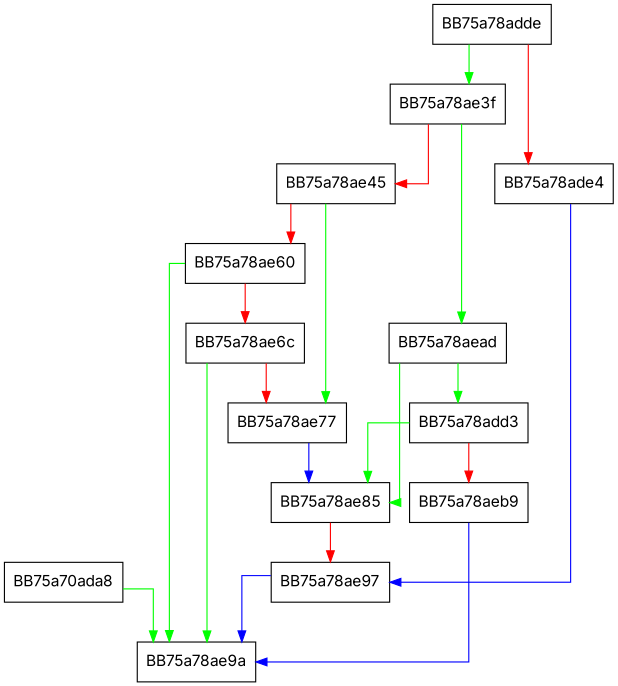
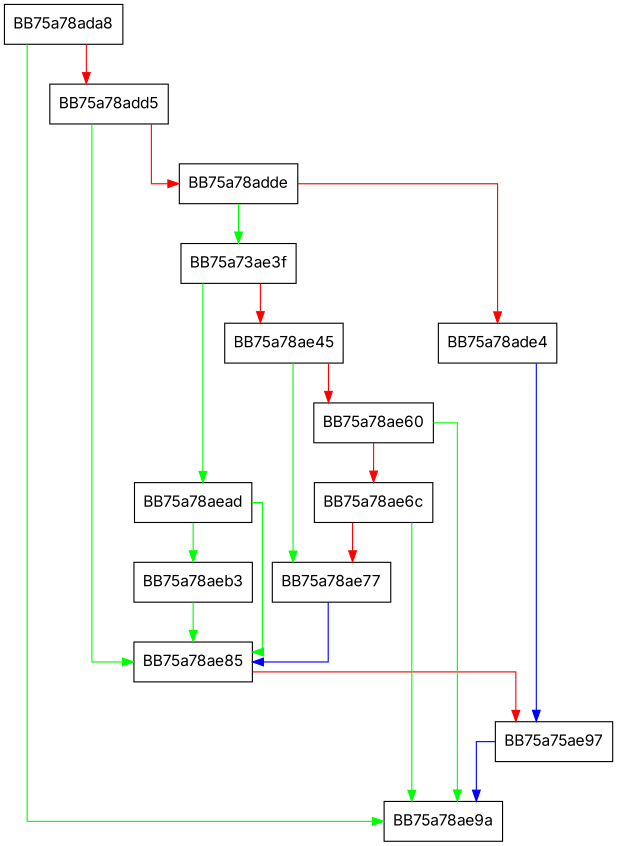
node "BB75a78add5": added
node "BB75a78ae3f": label "BB75a78ae3f" -> "BB75a73ae3f"
node "BB75a78add3": label "BB75a78add3" -> "BB75a78aeb3"
node "BB75a78aeb9": removed
node "BB75a70ada8": label "BB75a70ada8" -> "BB75a78ada8"
node "BB75a78ae97": label "BB75a78ae97" -> "BB75a75ae97"
